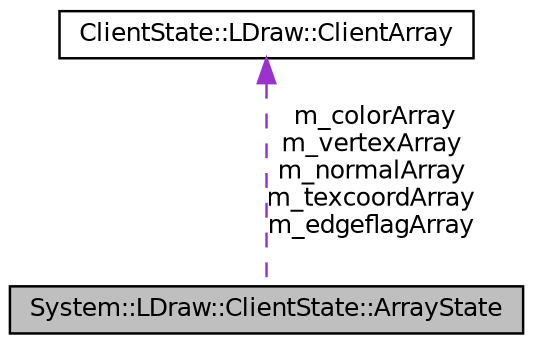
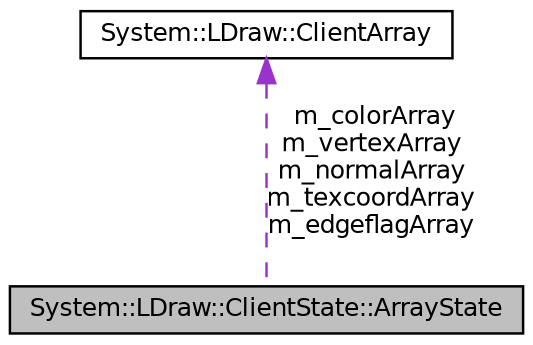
node "ClientState::LDraw::ClientArray": label "ClientState::LDraw::ClientArray" -> "System::LDraw::ClientArray"
